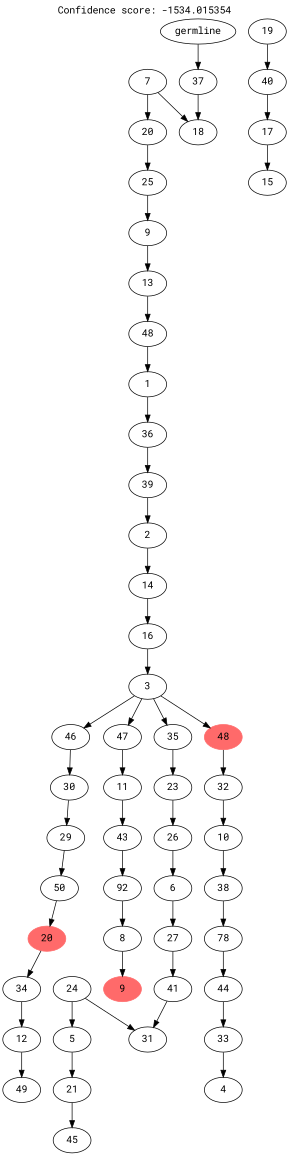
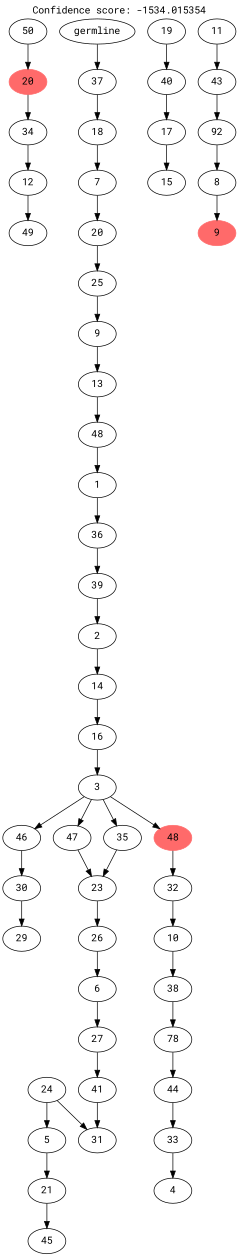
edge "7" -> "18": reversed
edge "47" -> "11": now "47" -> "23"
edge "29" -> "50": removed
